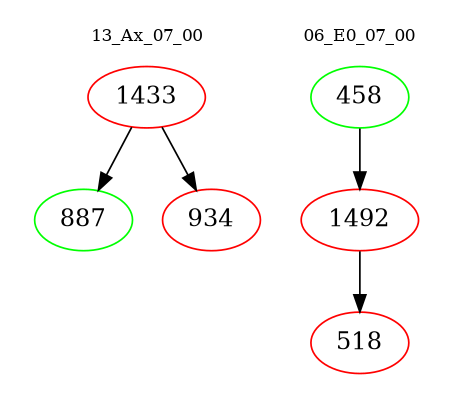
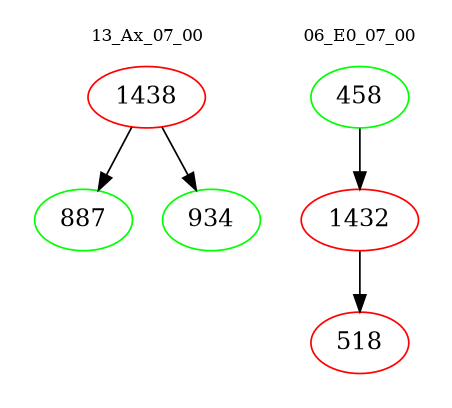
node "1433": label "1433" -> "1438"
node "934": color red -> green
node "1492": label "1492" -> "1432"
